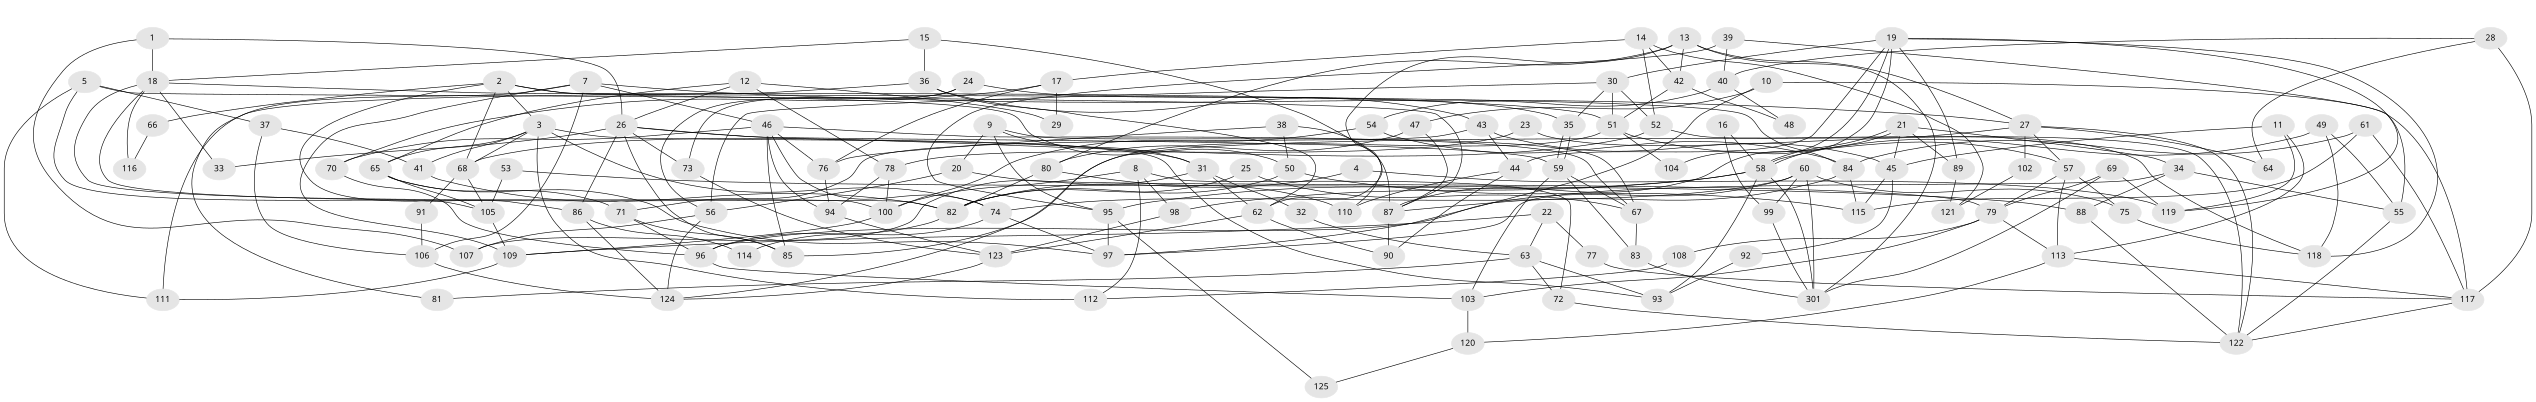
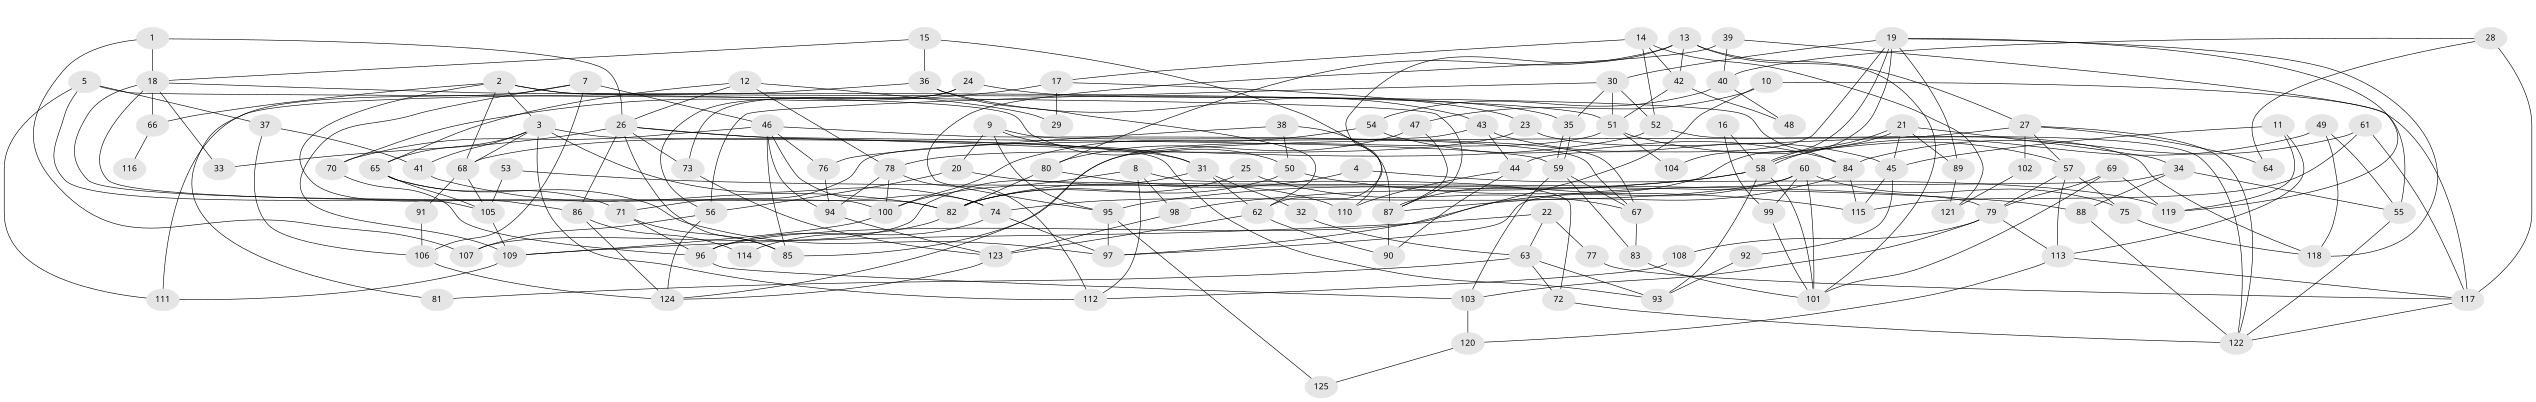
edge "7" -- "27": removed
edge "17" -- "76": now "17" -- "23"
edge "18" -- "116": now "18" -- "66"
edge "78" -- "112": added
node "301": label "301" -> "101"
